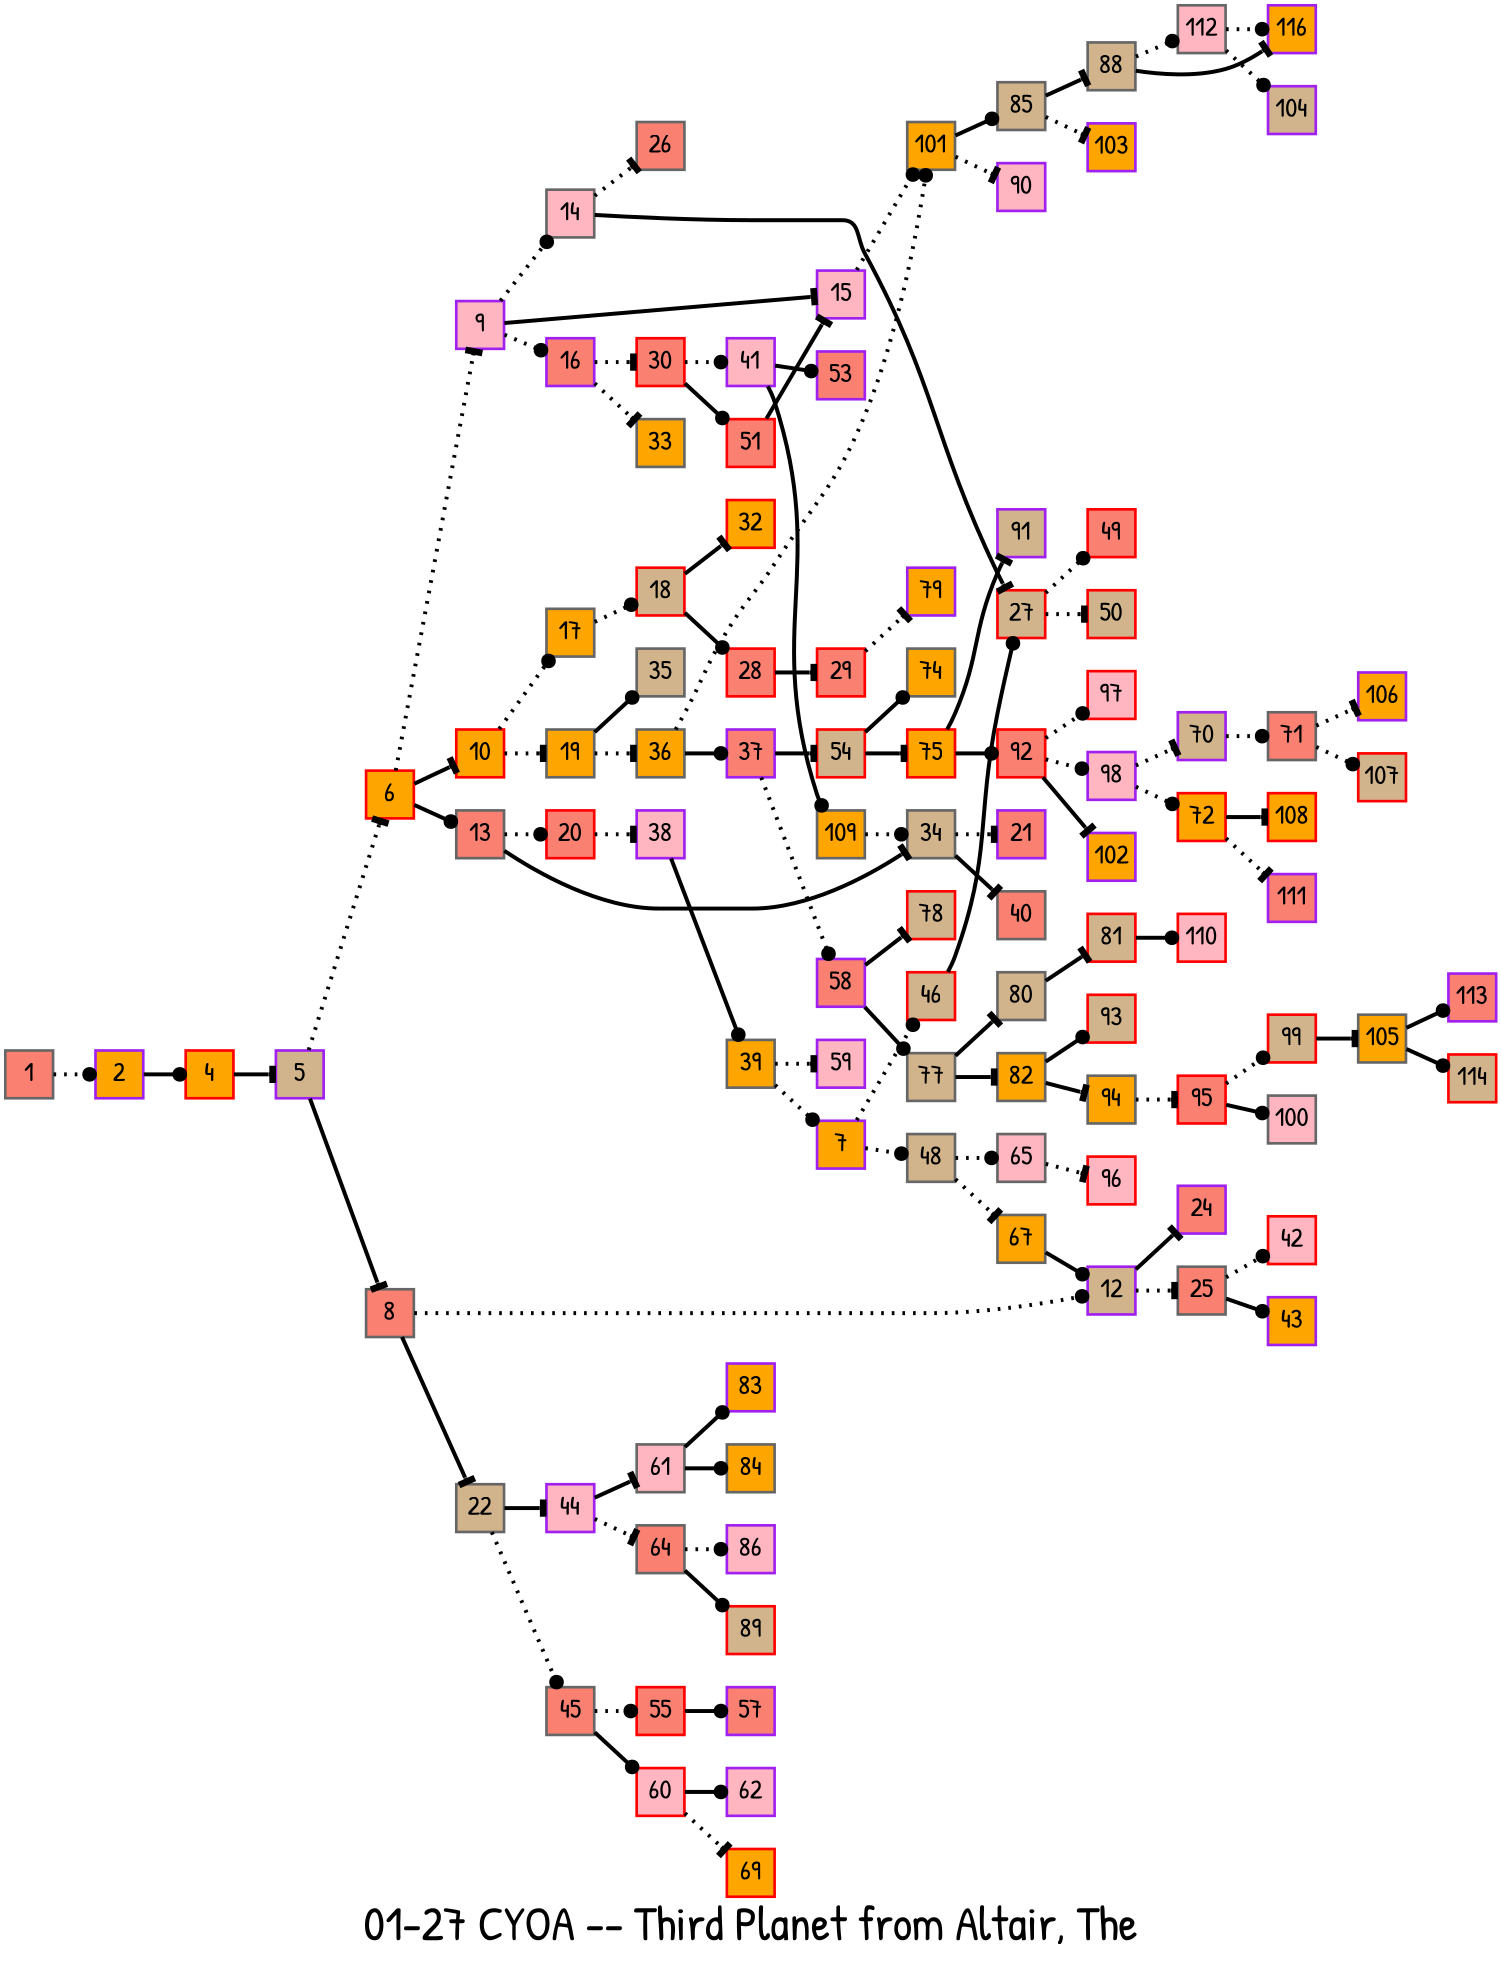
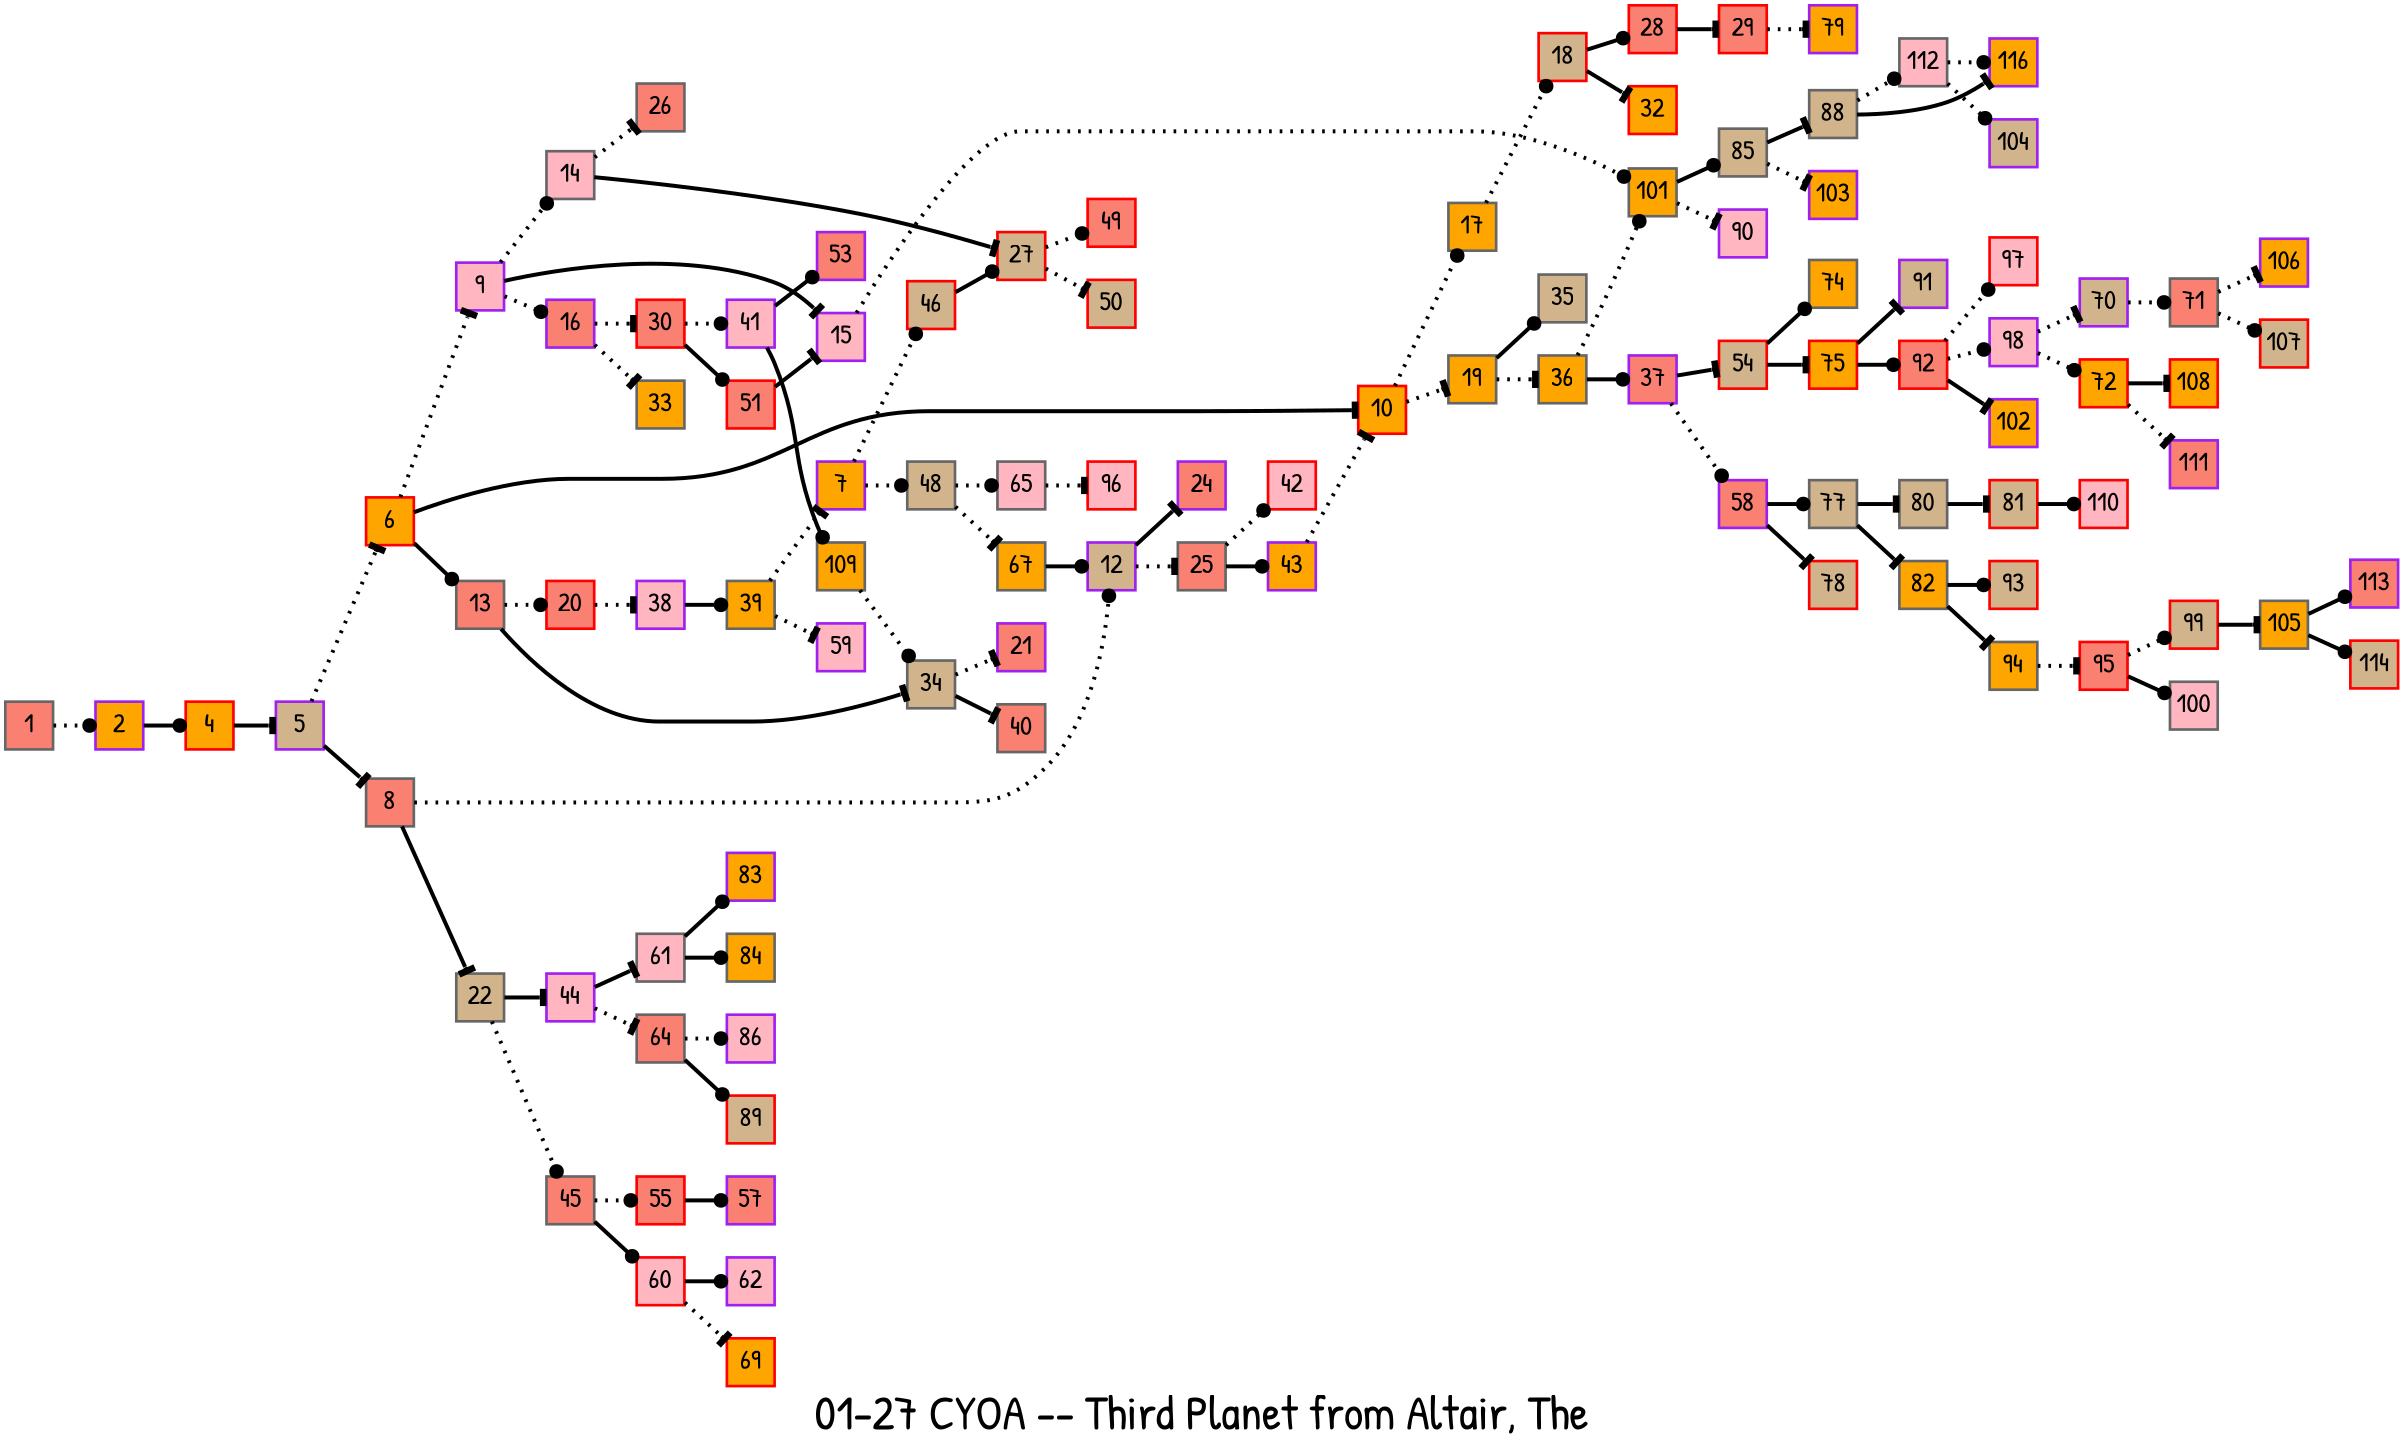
edge "43" -> "10": added
edge "39" -> "7": arrowhead dot -> tee
